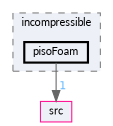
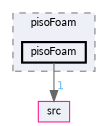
cluster "incompressible": label "incompressible" -> "pisoFoam"
